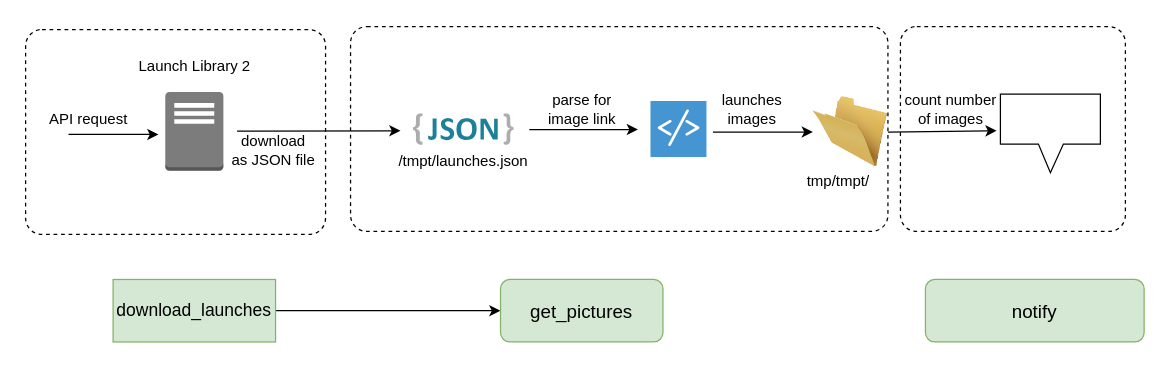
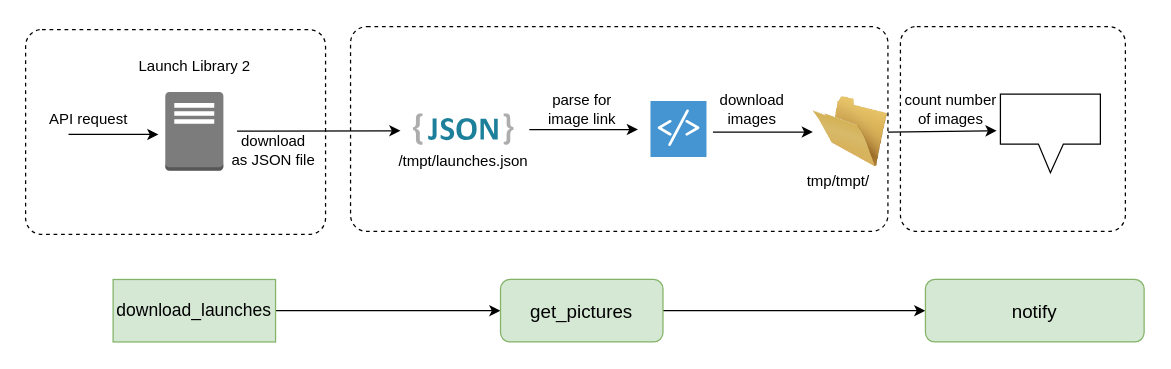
node "launches images": label "launches images" -> "download images"
edge "get_pictures" -> "notify": added
